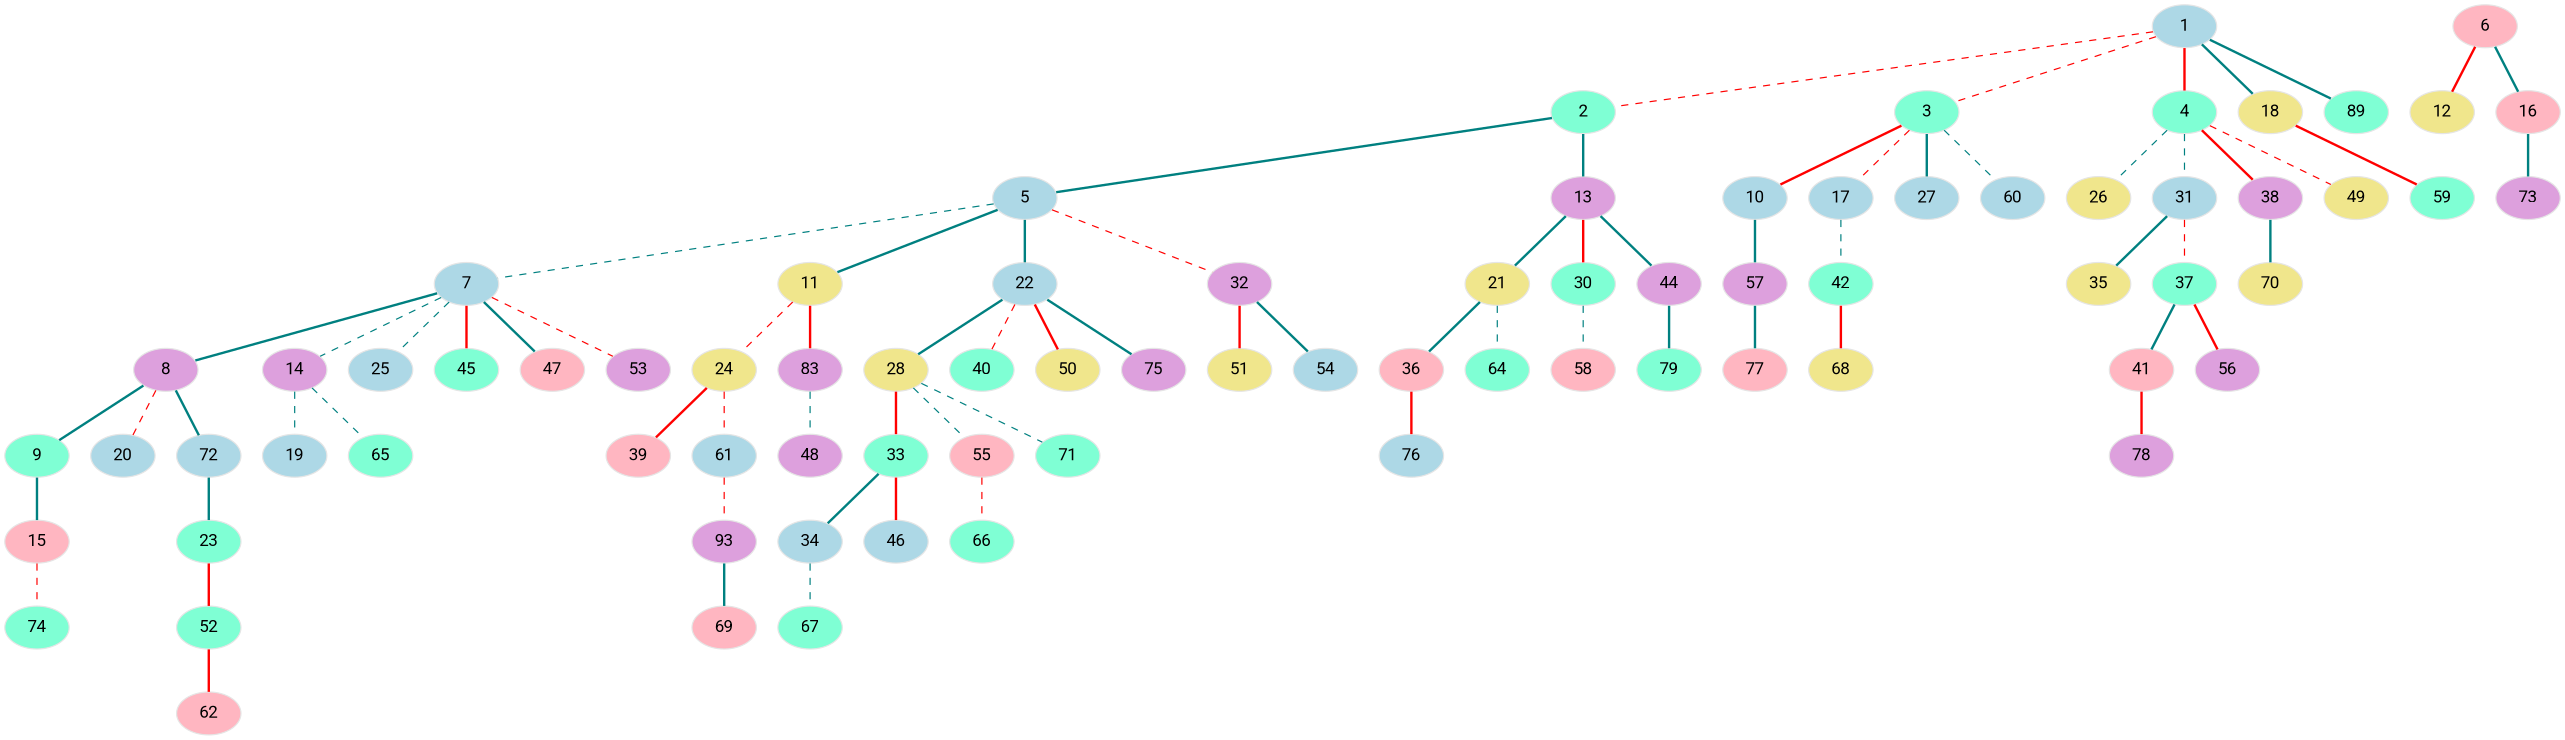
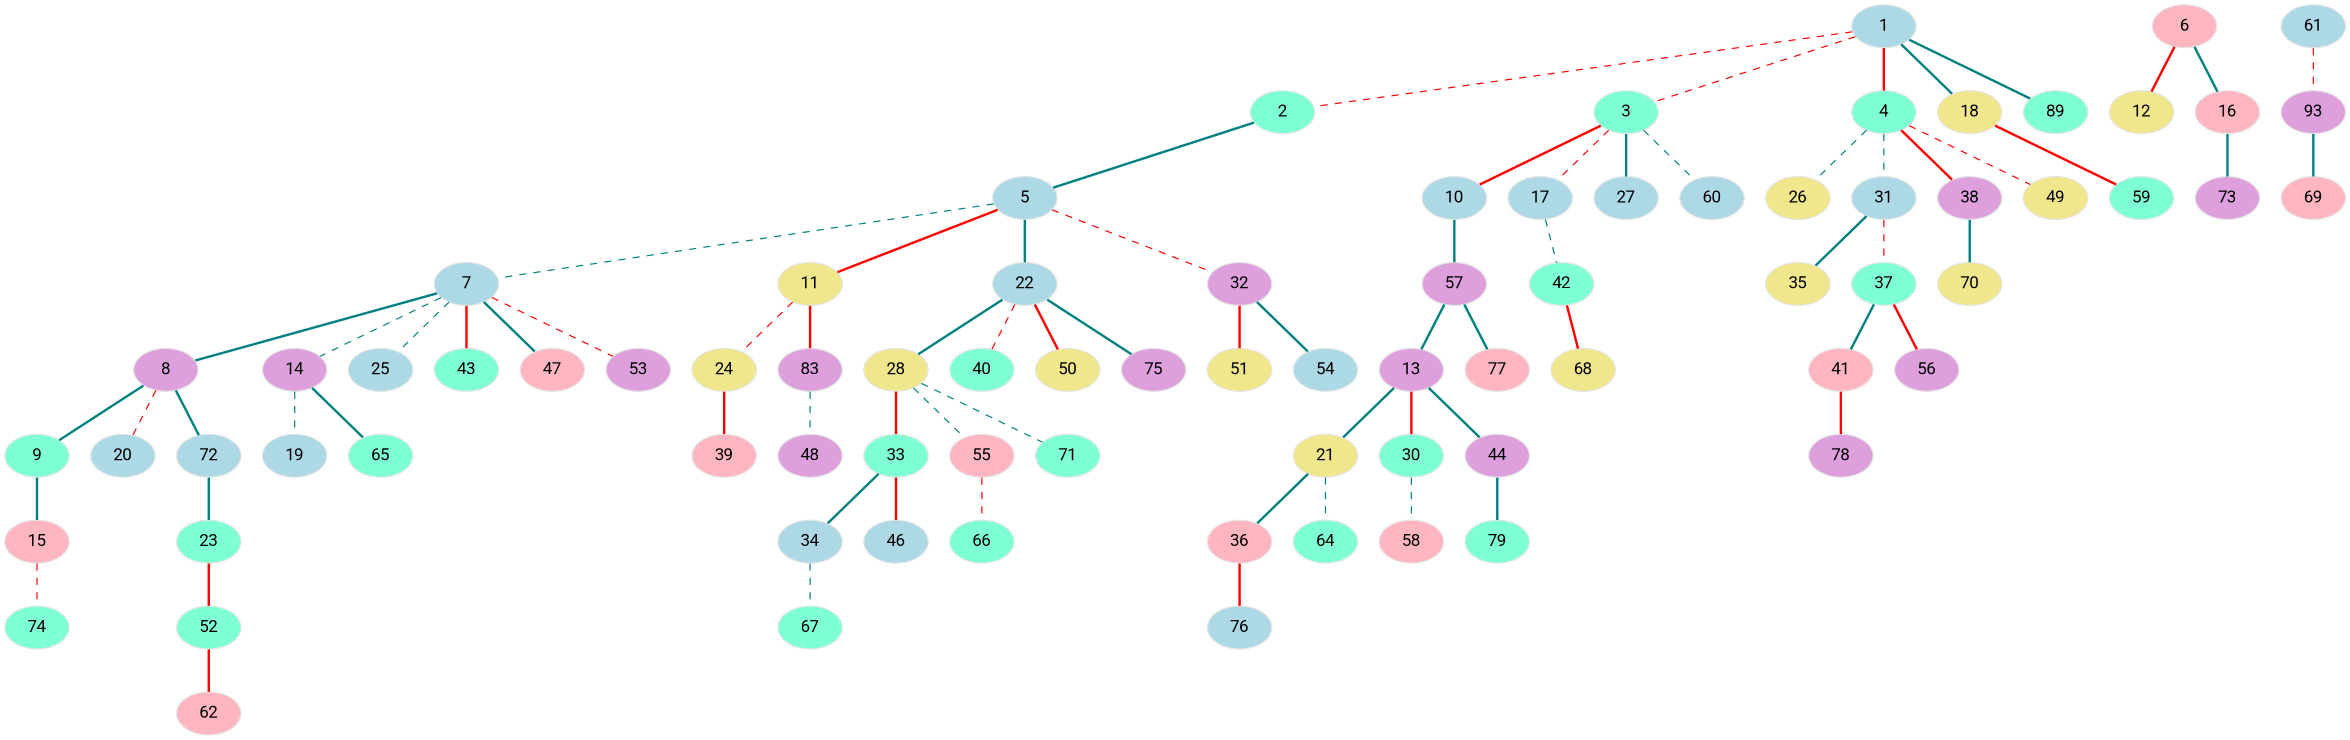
edge "2" -- "13": now "57" -- "13"
edge "5" -- "11": color teal -> red
node "45": label "45" -> "43"
edge "14" -- "65": style dashed -> bold
edge "24" -- "61": removed
